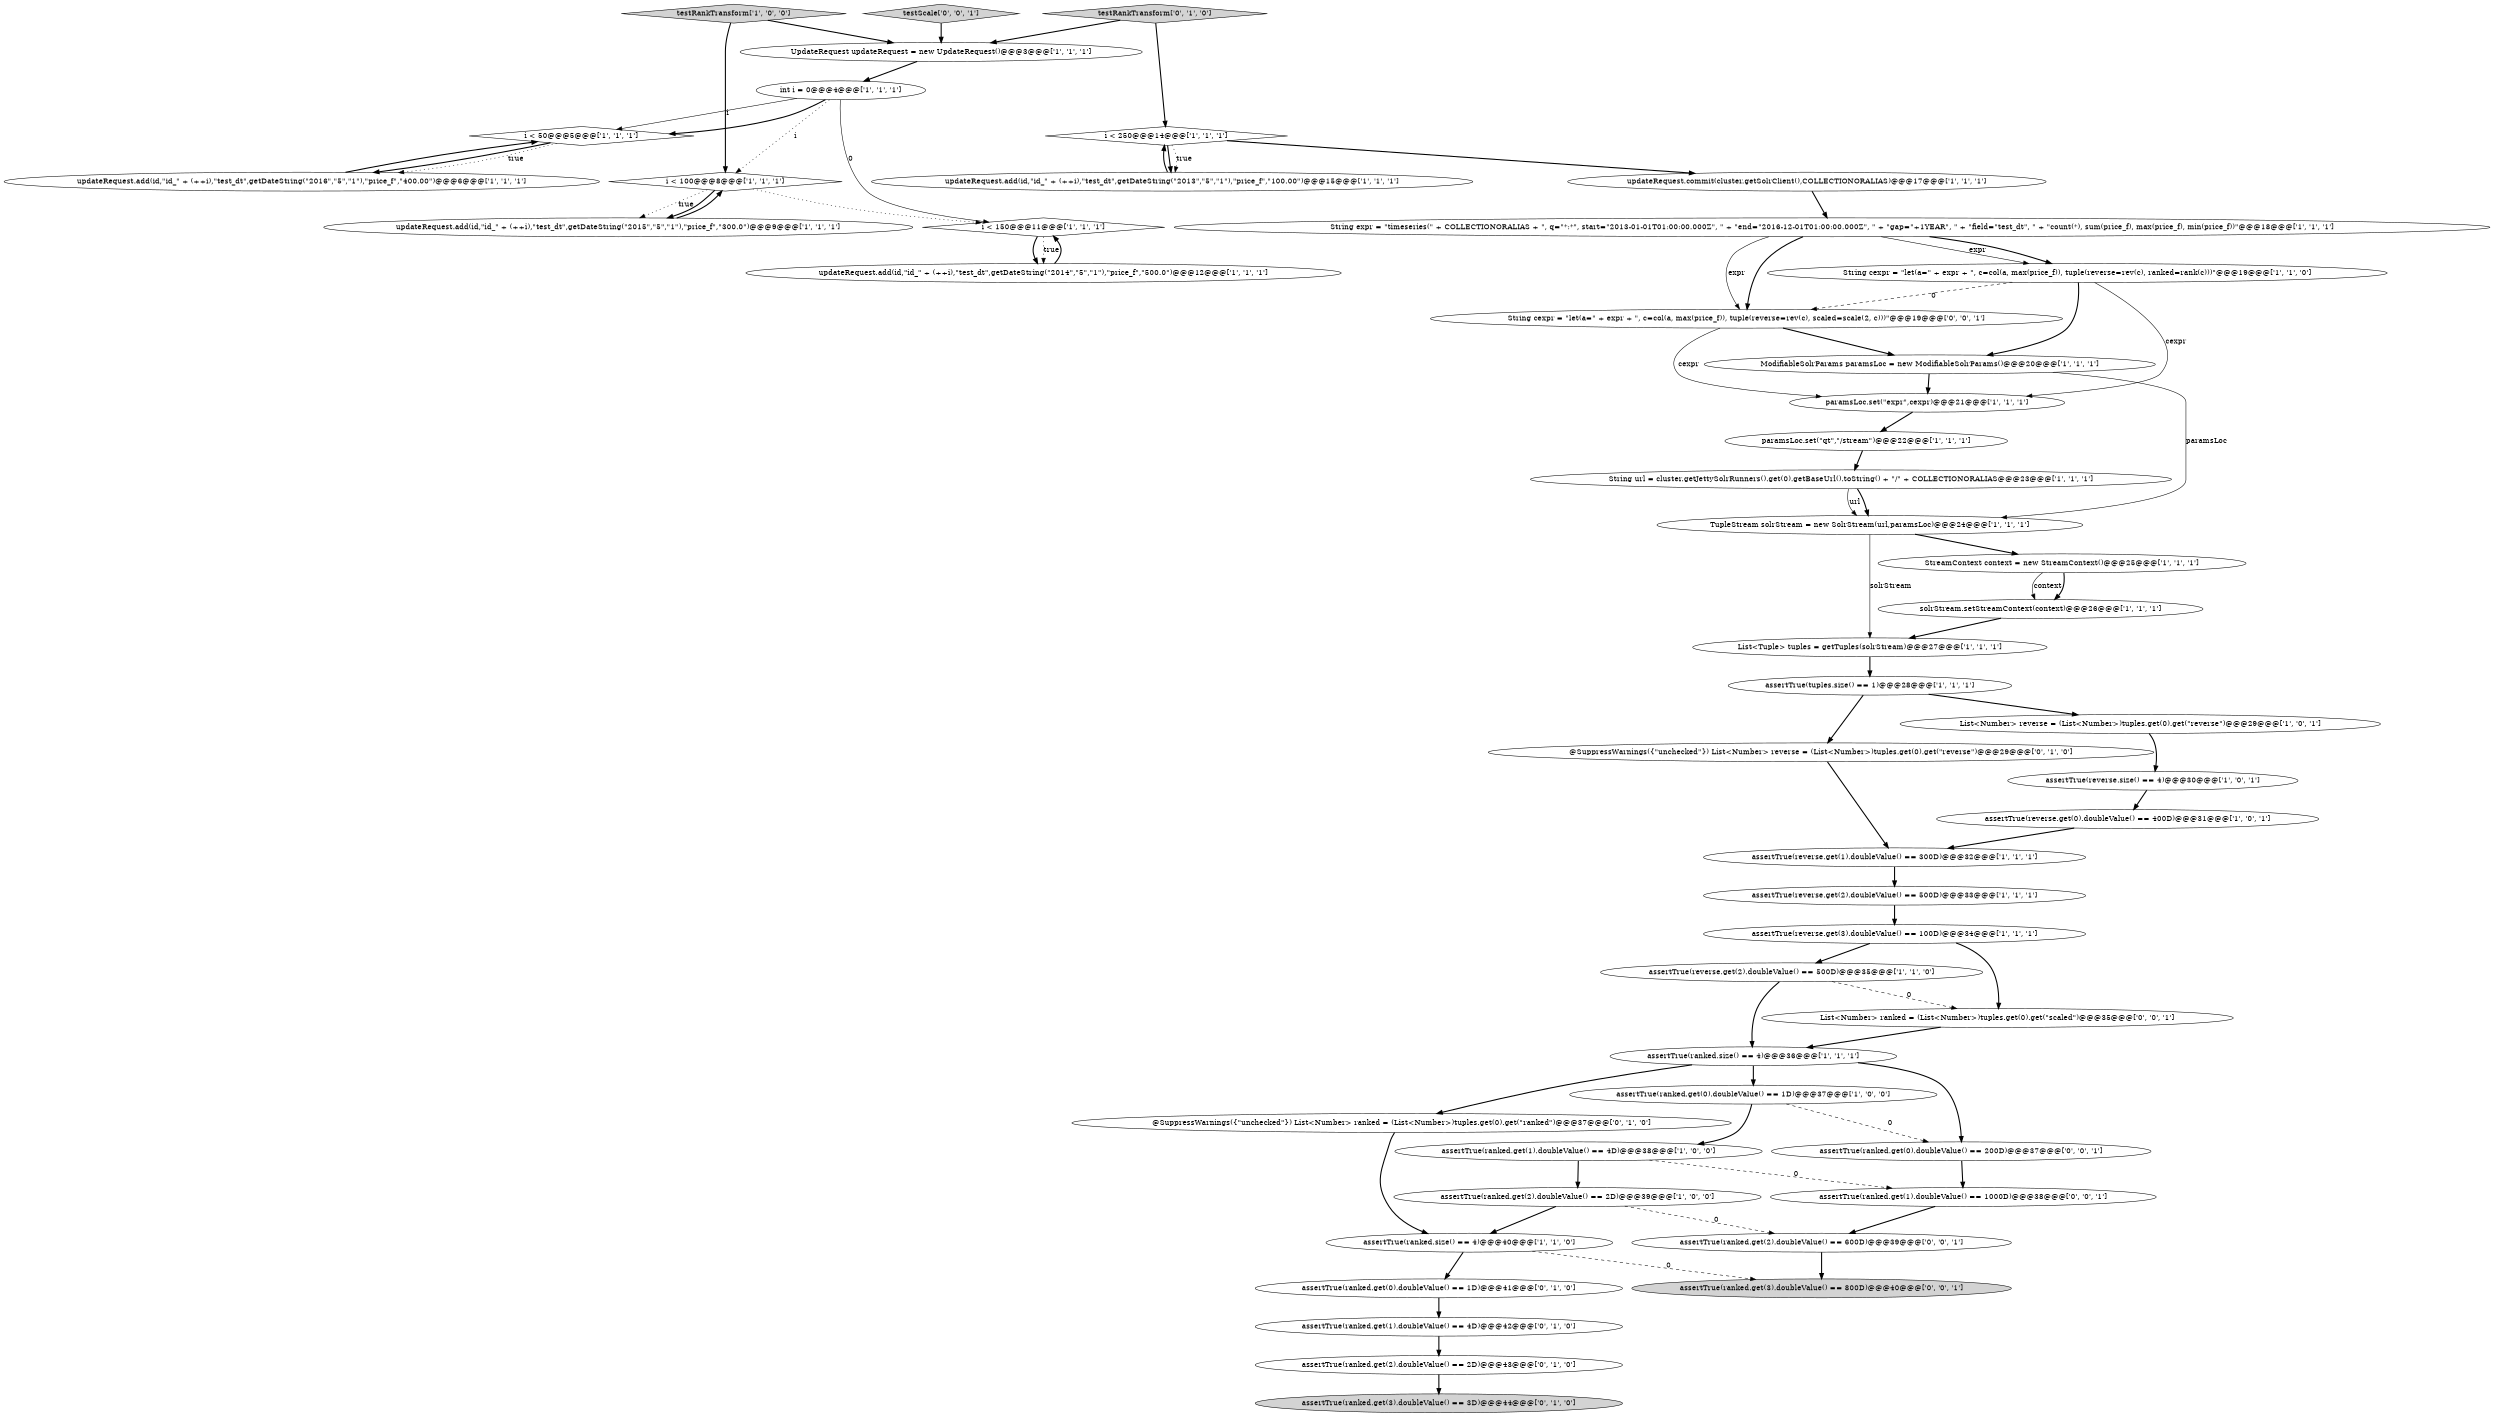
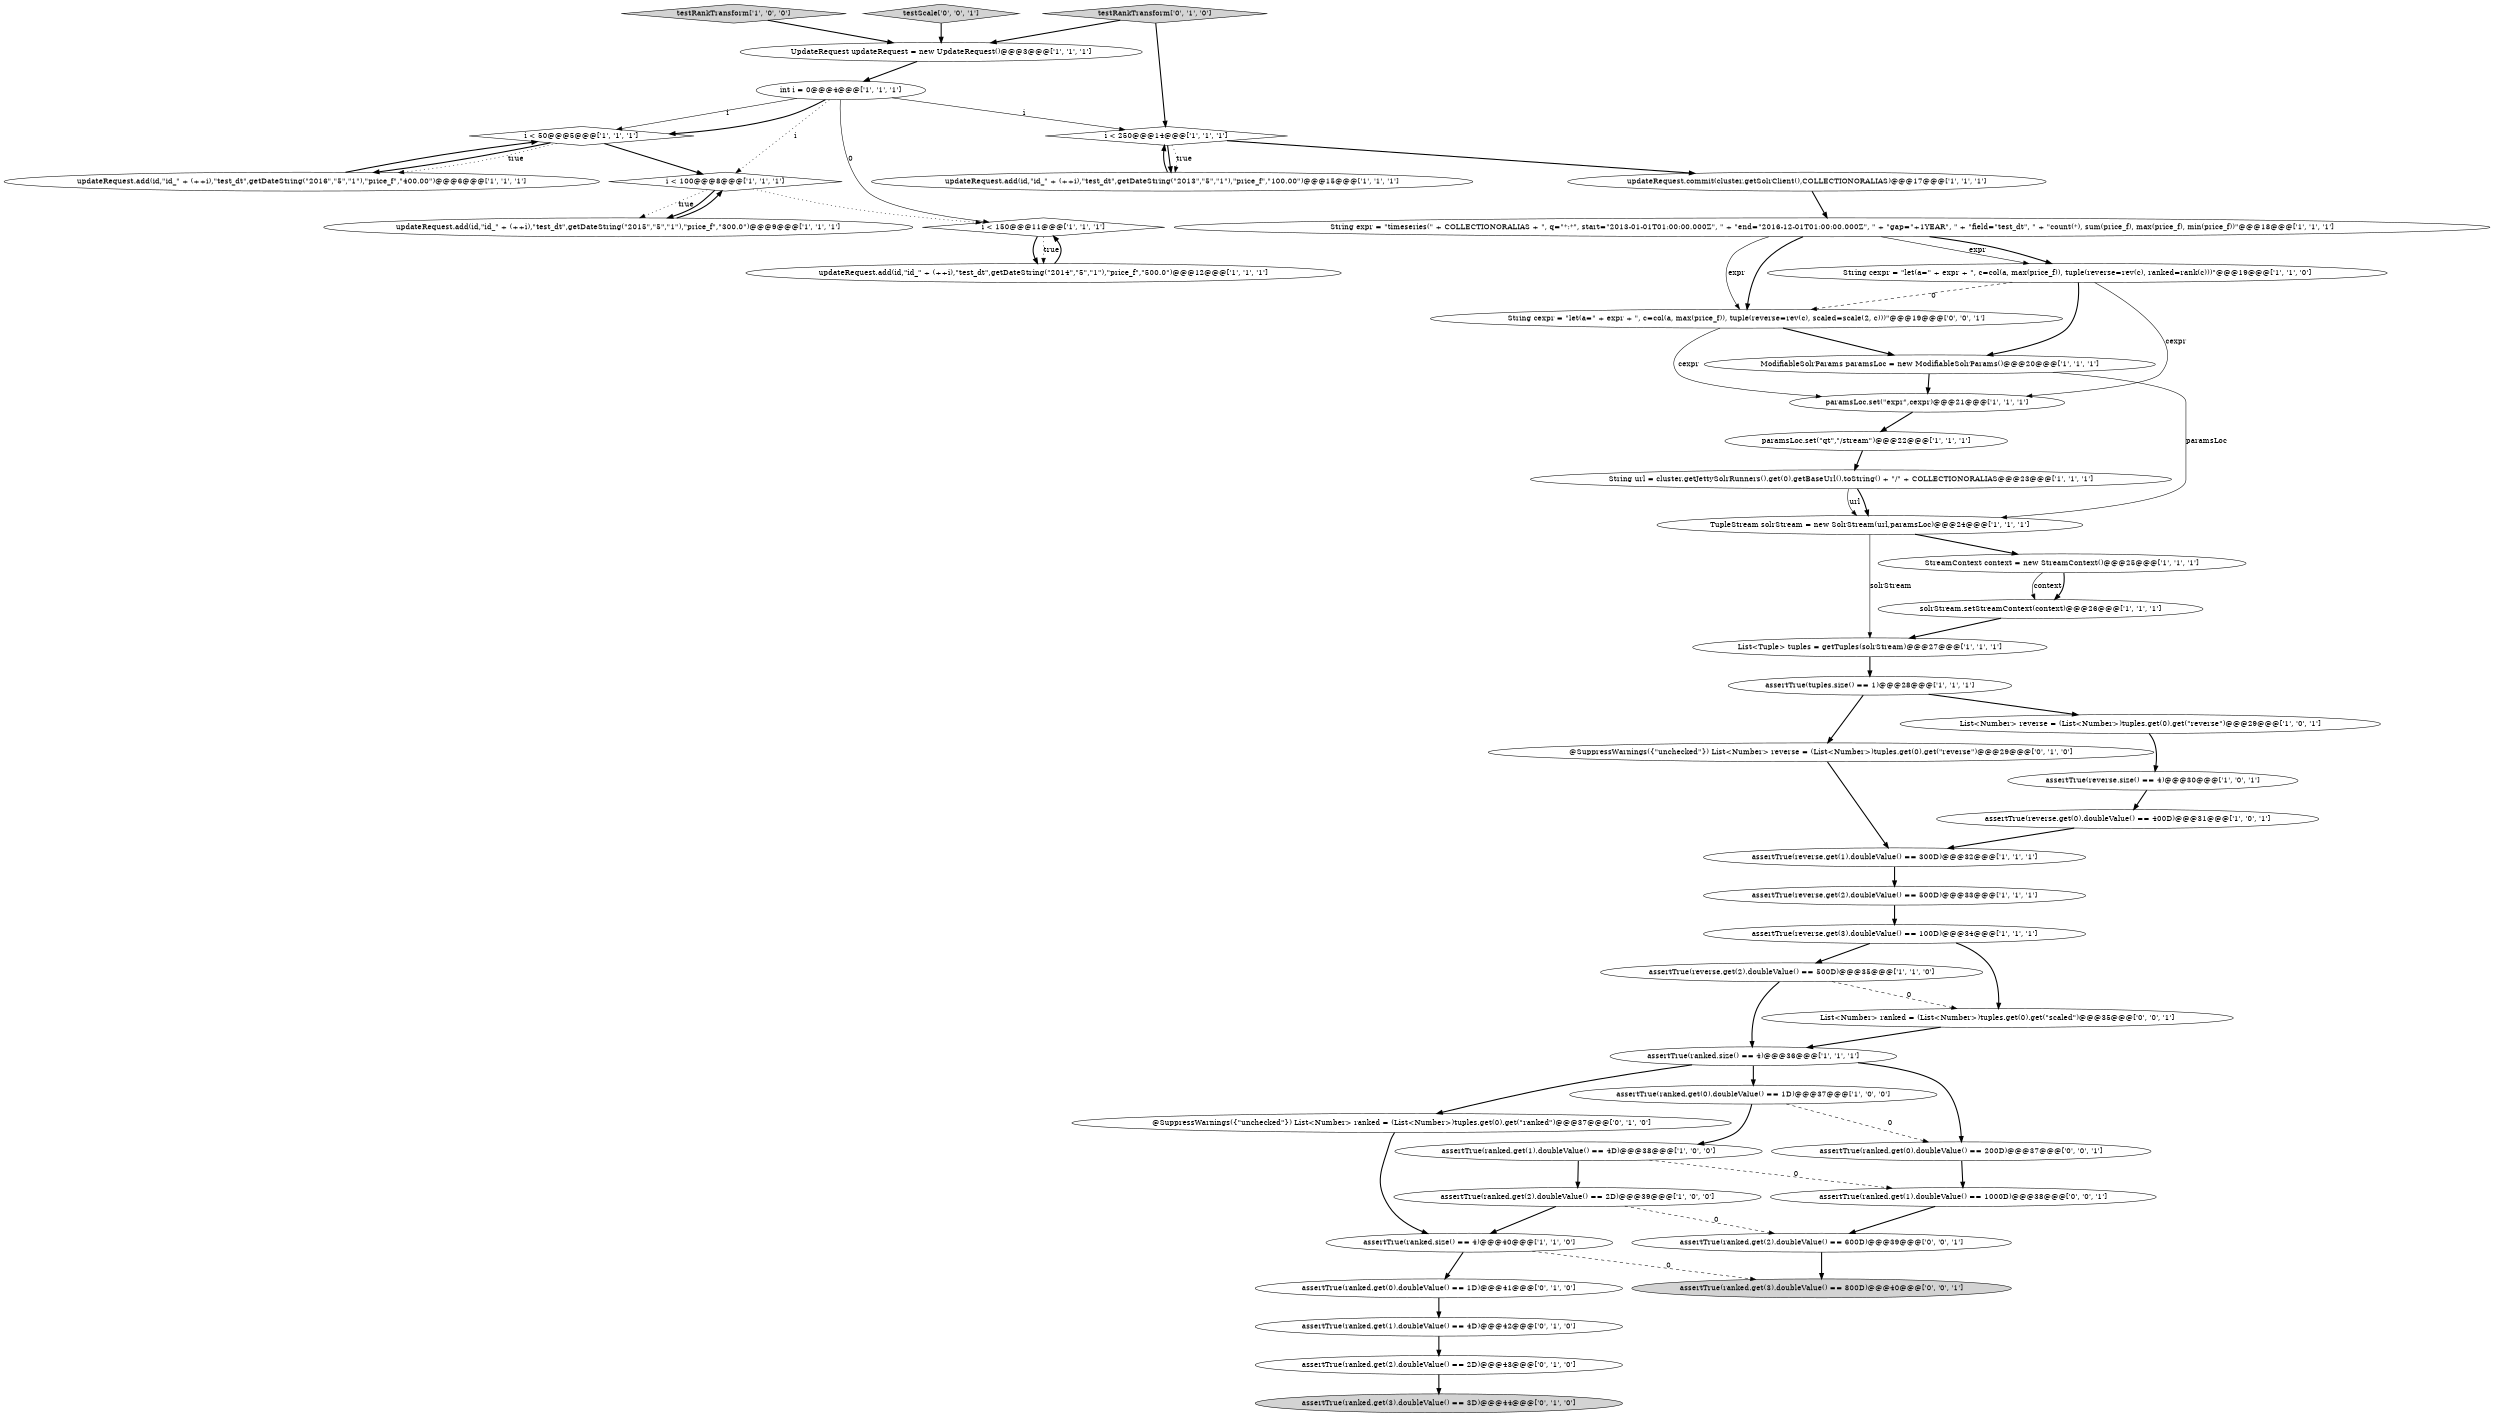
edge "testRankTransform['1', '0', '0']" -> "i < 100@@@8@@@['1', '1', '1']": now "i < 50@@@5@@@['1', '1', '1']" -> "i < 100@@@8@@@['1', '1', '1']"
edge "int i = 0@@@4@@@['1', '1', '1']" -> "i < 250@@@14@@@['1', '1', '1']": added, label "i"
